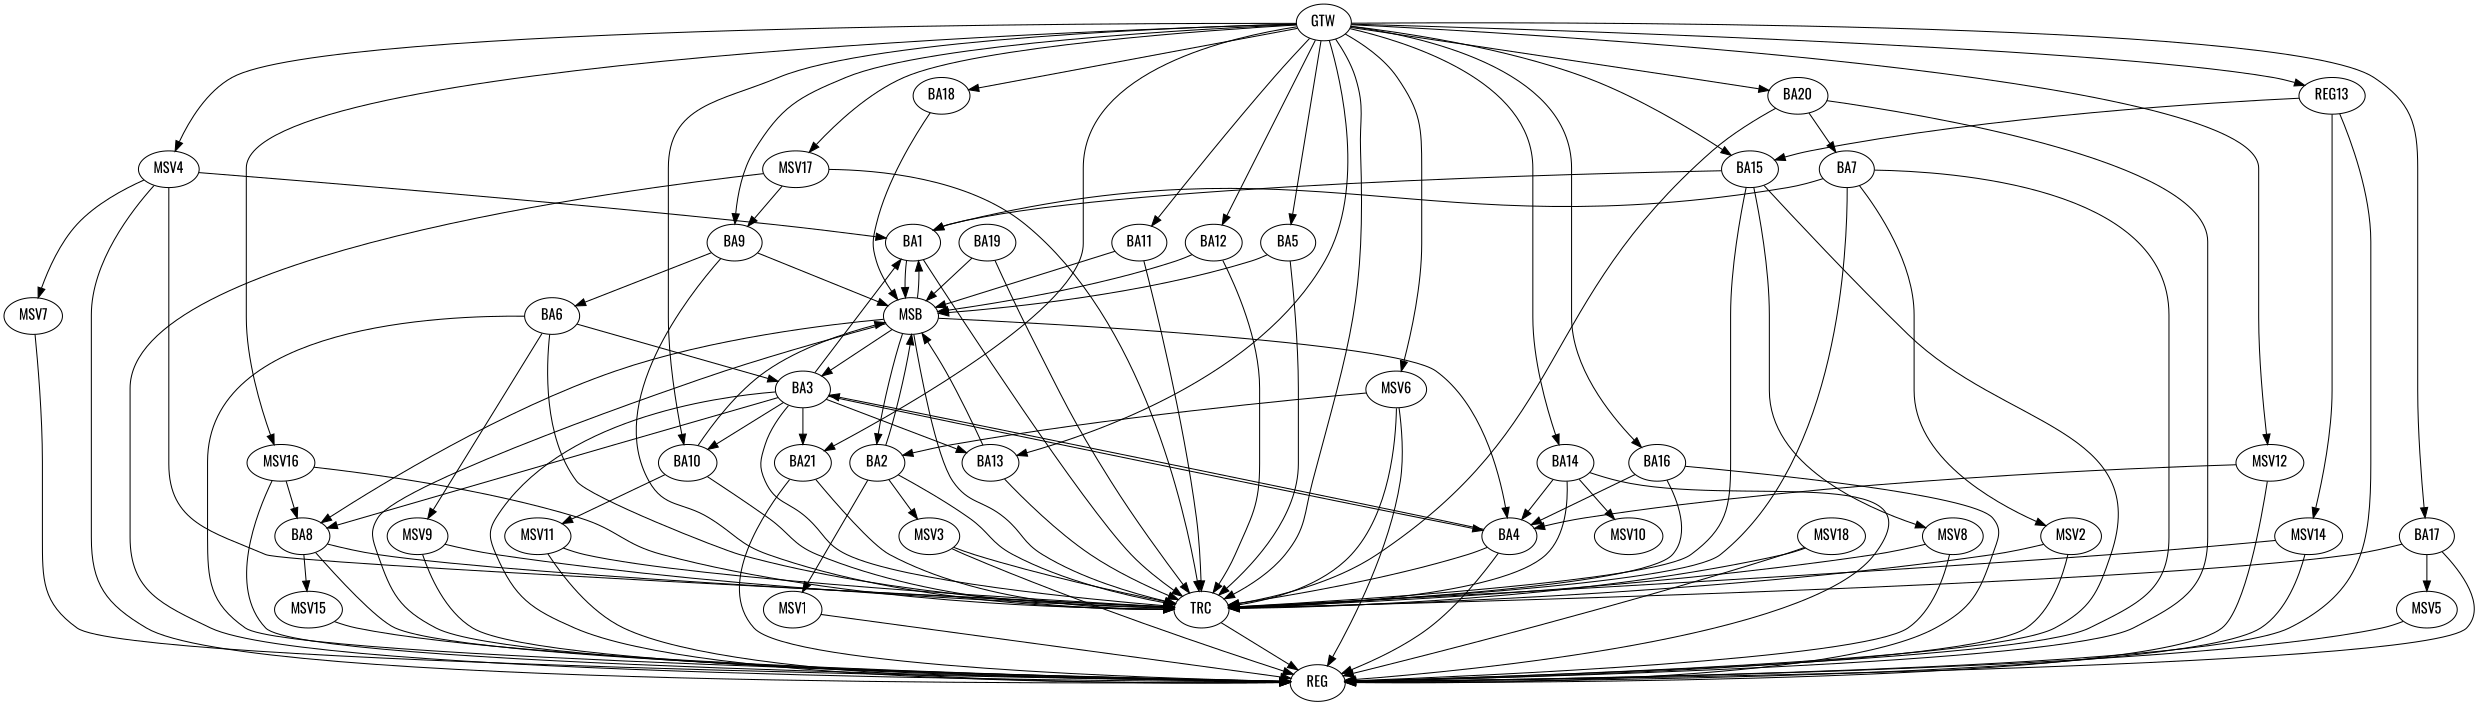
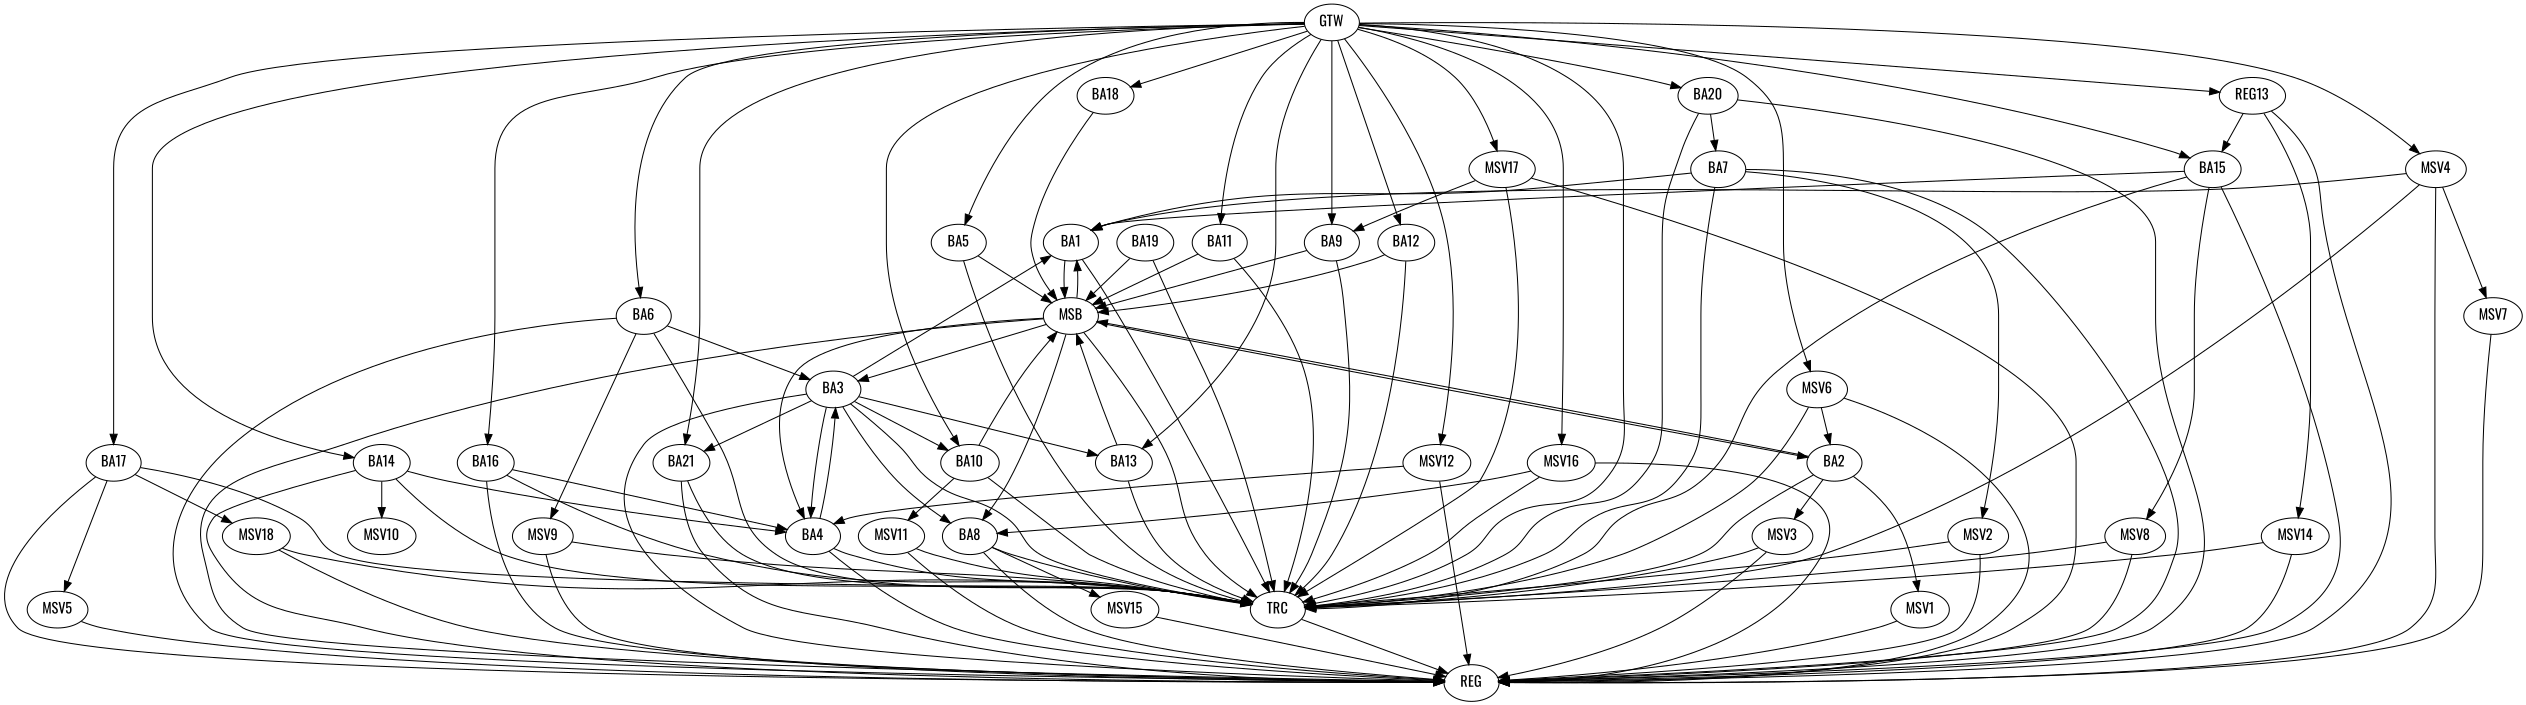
edge "BA9" -> "BA6": now "GTW" -> "BA6"
edge "BA17" -> "MSV18": added
